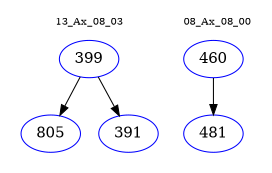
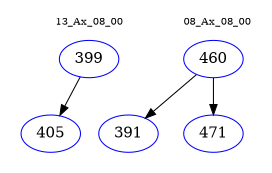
cluster "13_Ax_08_03": label "13_Ax_08_03" -> "13_Ax_08_00"
edge "399" -> "391": now "460" -> "391"
node "805": label "805" -> "405"
node "481": label "481" -> "471"
